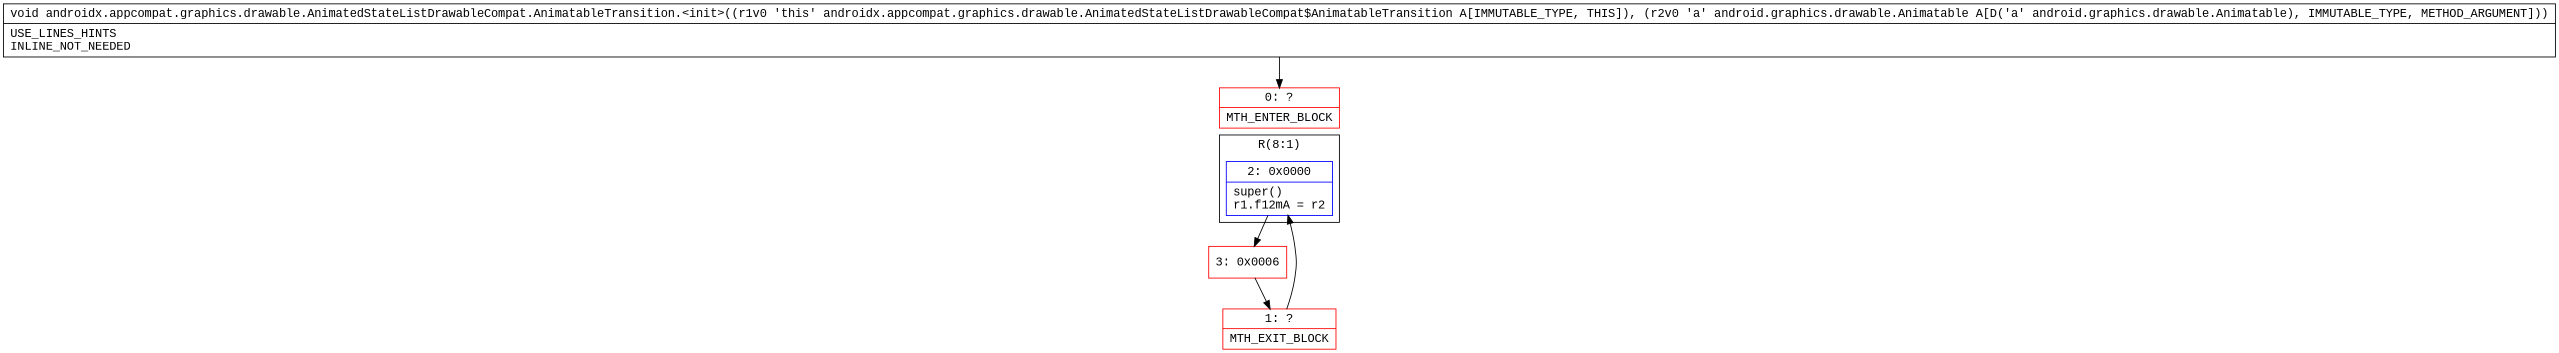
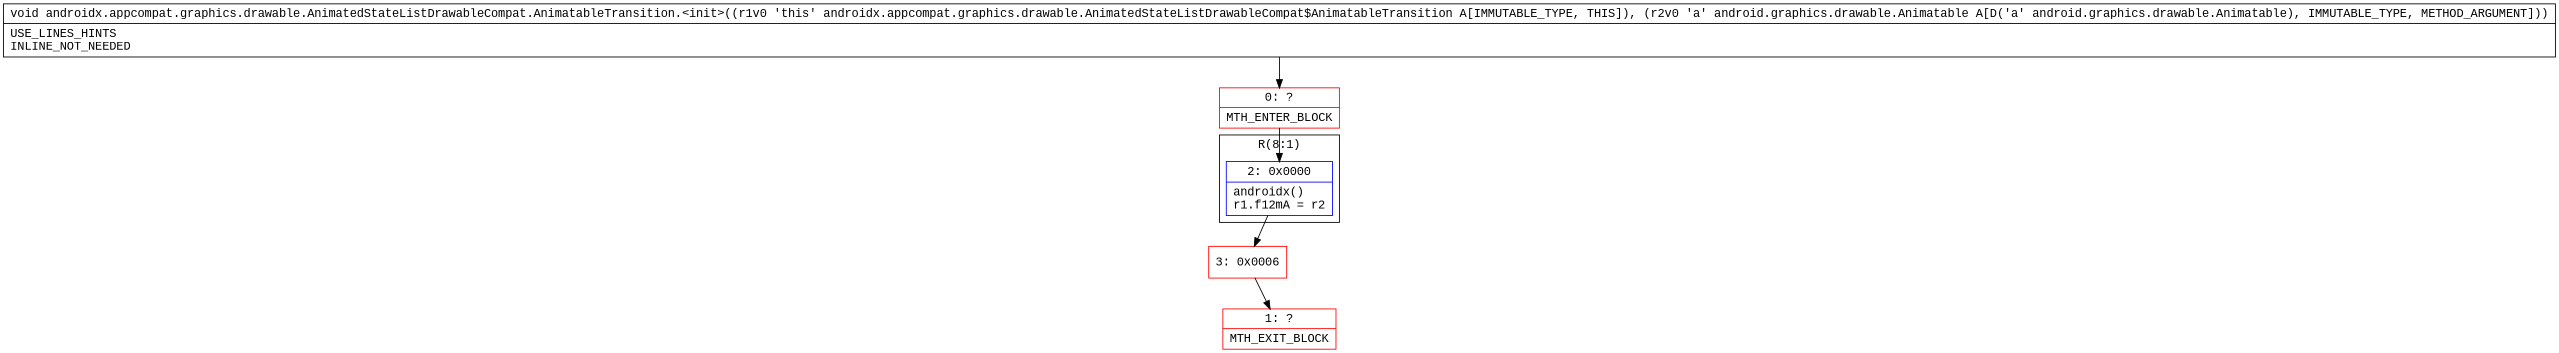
node "2: 0x0000": text "super()" -> "androidx()"
edge "1: ?" -> "2: 0x0000": now "0: ?" -> "2: 0x0000"
